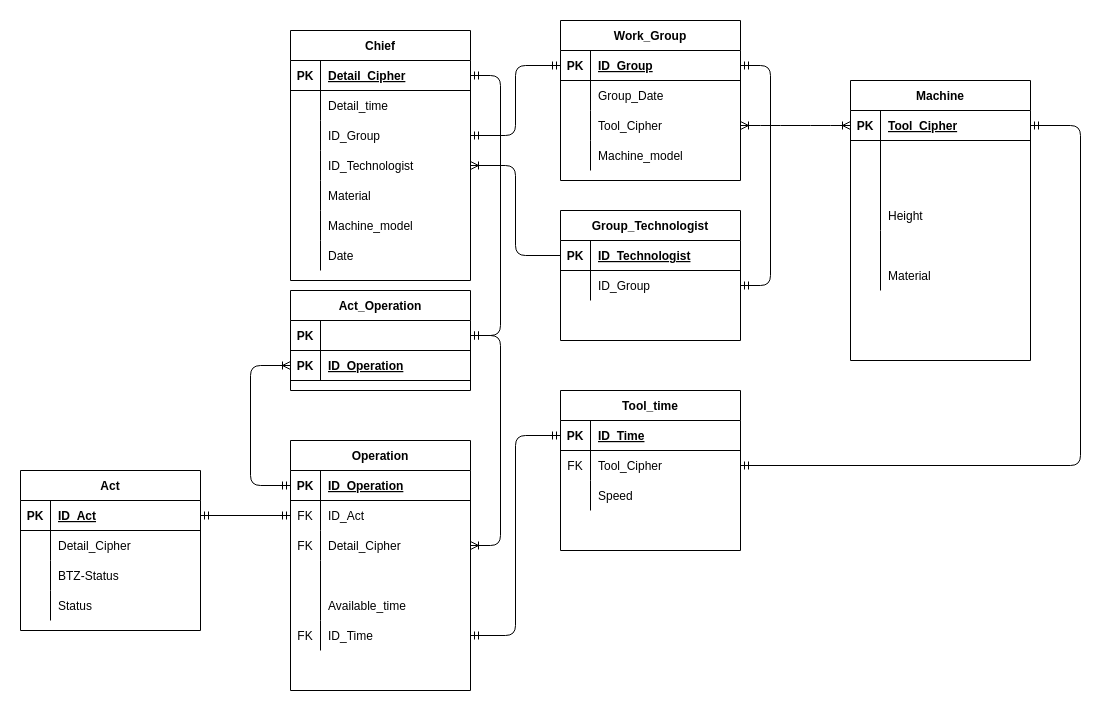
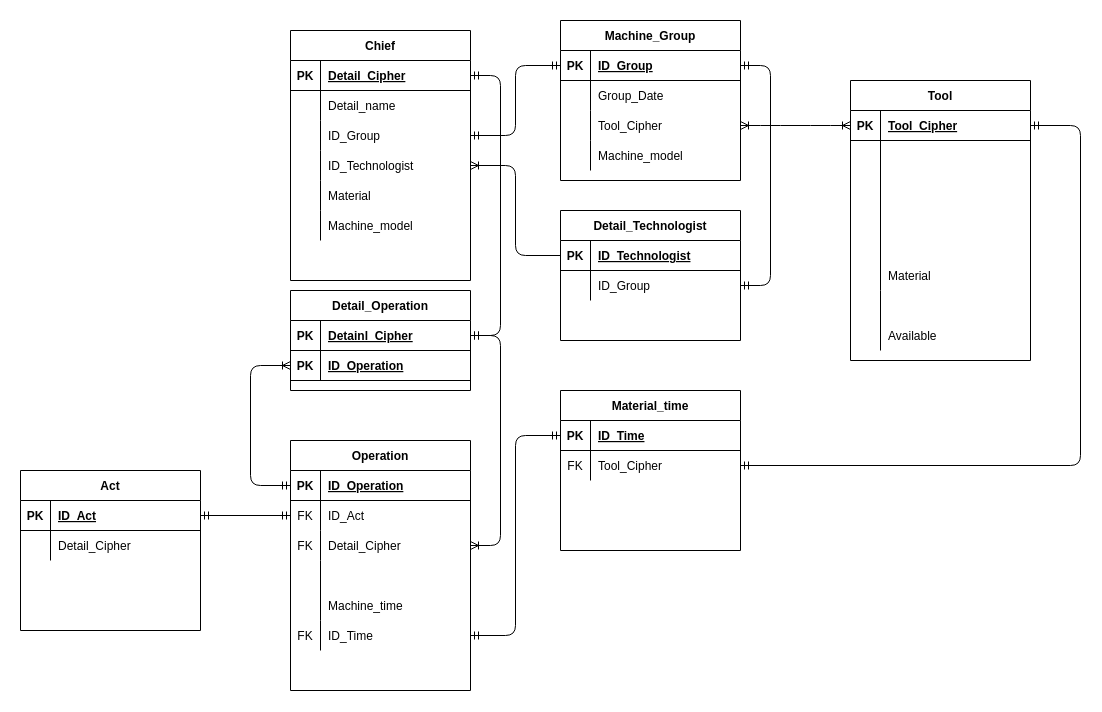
node "Work_Group": label "Work_Group" -> "Machine_Group"
node "Machine": label "Machine" -> "Tool"
node "Detail_time": label "Detail_time" -> "Detail_name"
node "Height": removed
node "Group_Technologist": label "Group_Technologist" -> "Detail_Technologist"
node "Date": removed
node "Act_Operation": label "Act_Operation" -> "Detail_Operation"
node "Detainl_Cipher": added
node "Available": added
node "Tool_time": label "Tool_time" -> "Material_time"
node "Speed": removed
node "BTZ-Status": removed
node "Status": removed
node "Available_time": label "Available_time" -> "Machine_time"
